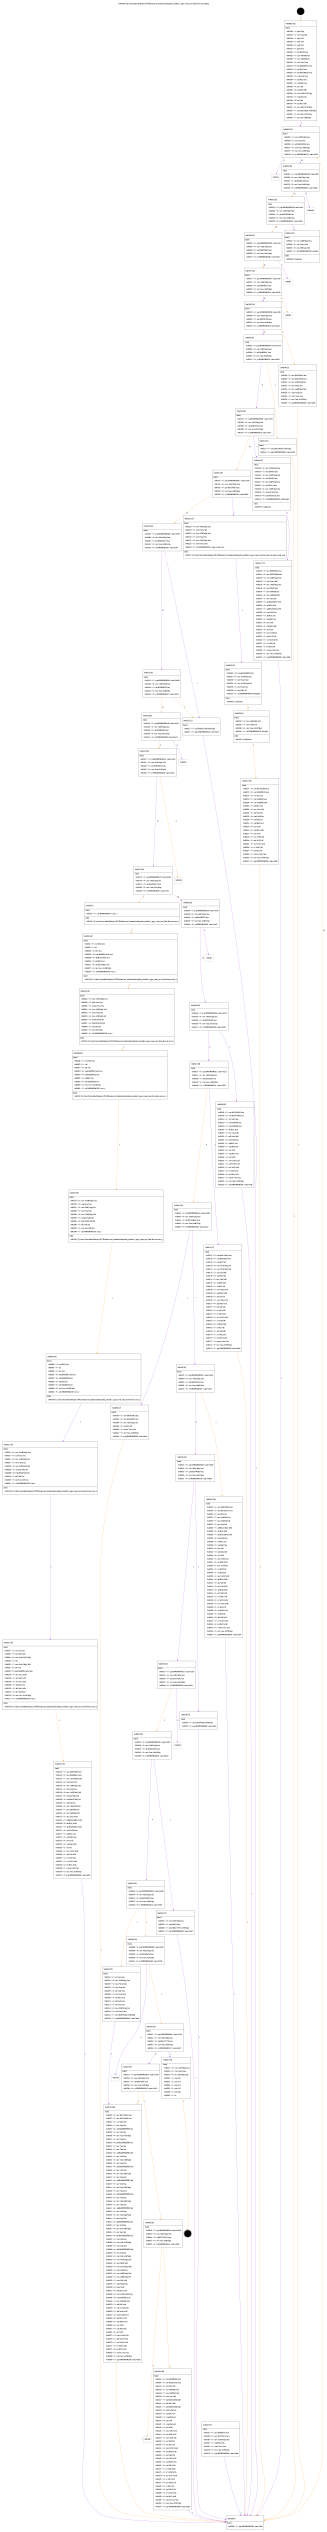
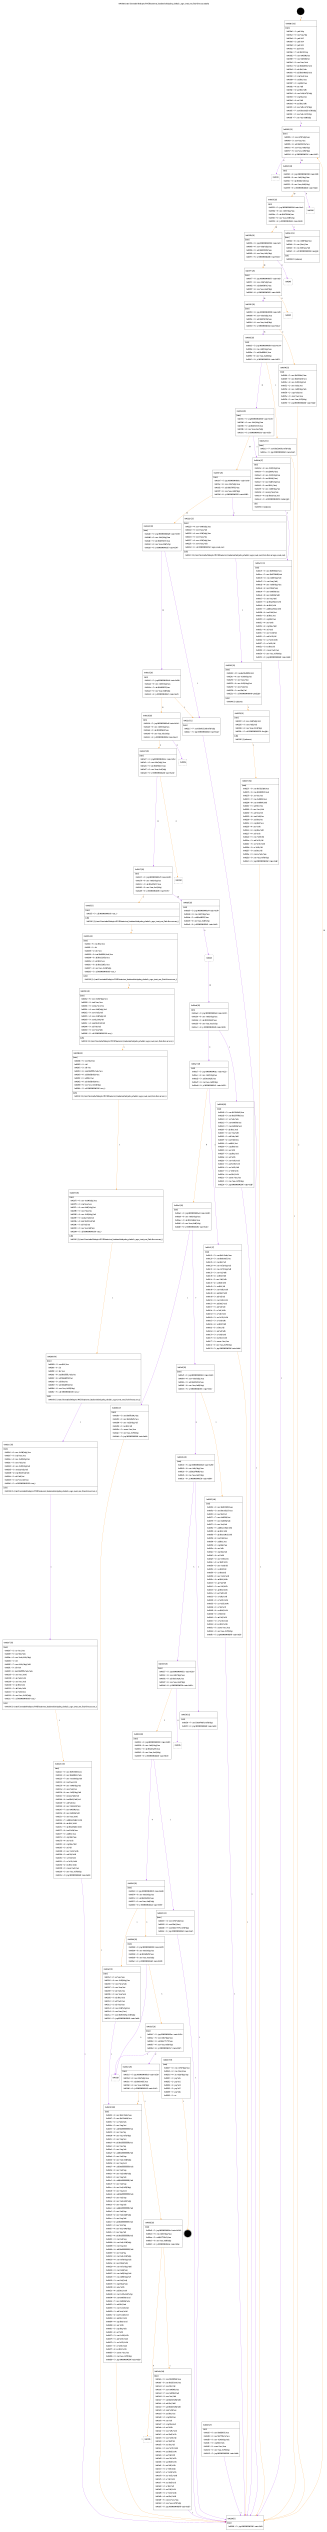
edge "0x401a8f [28]" -> "0x401aab [28]": now "0x4022d1" -> "0x401aab [28]"
edge "0x401ba7 [28]" -> "0x4023e7 [19]": now "0x401ba7 [28]" -> "0x401da9"
